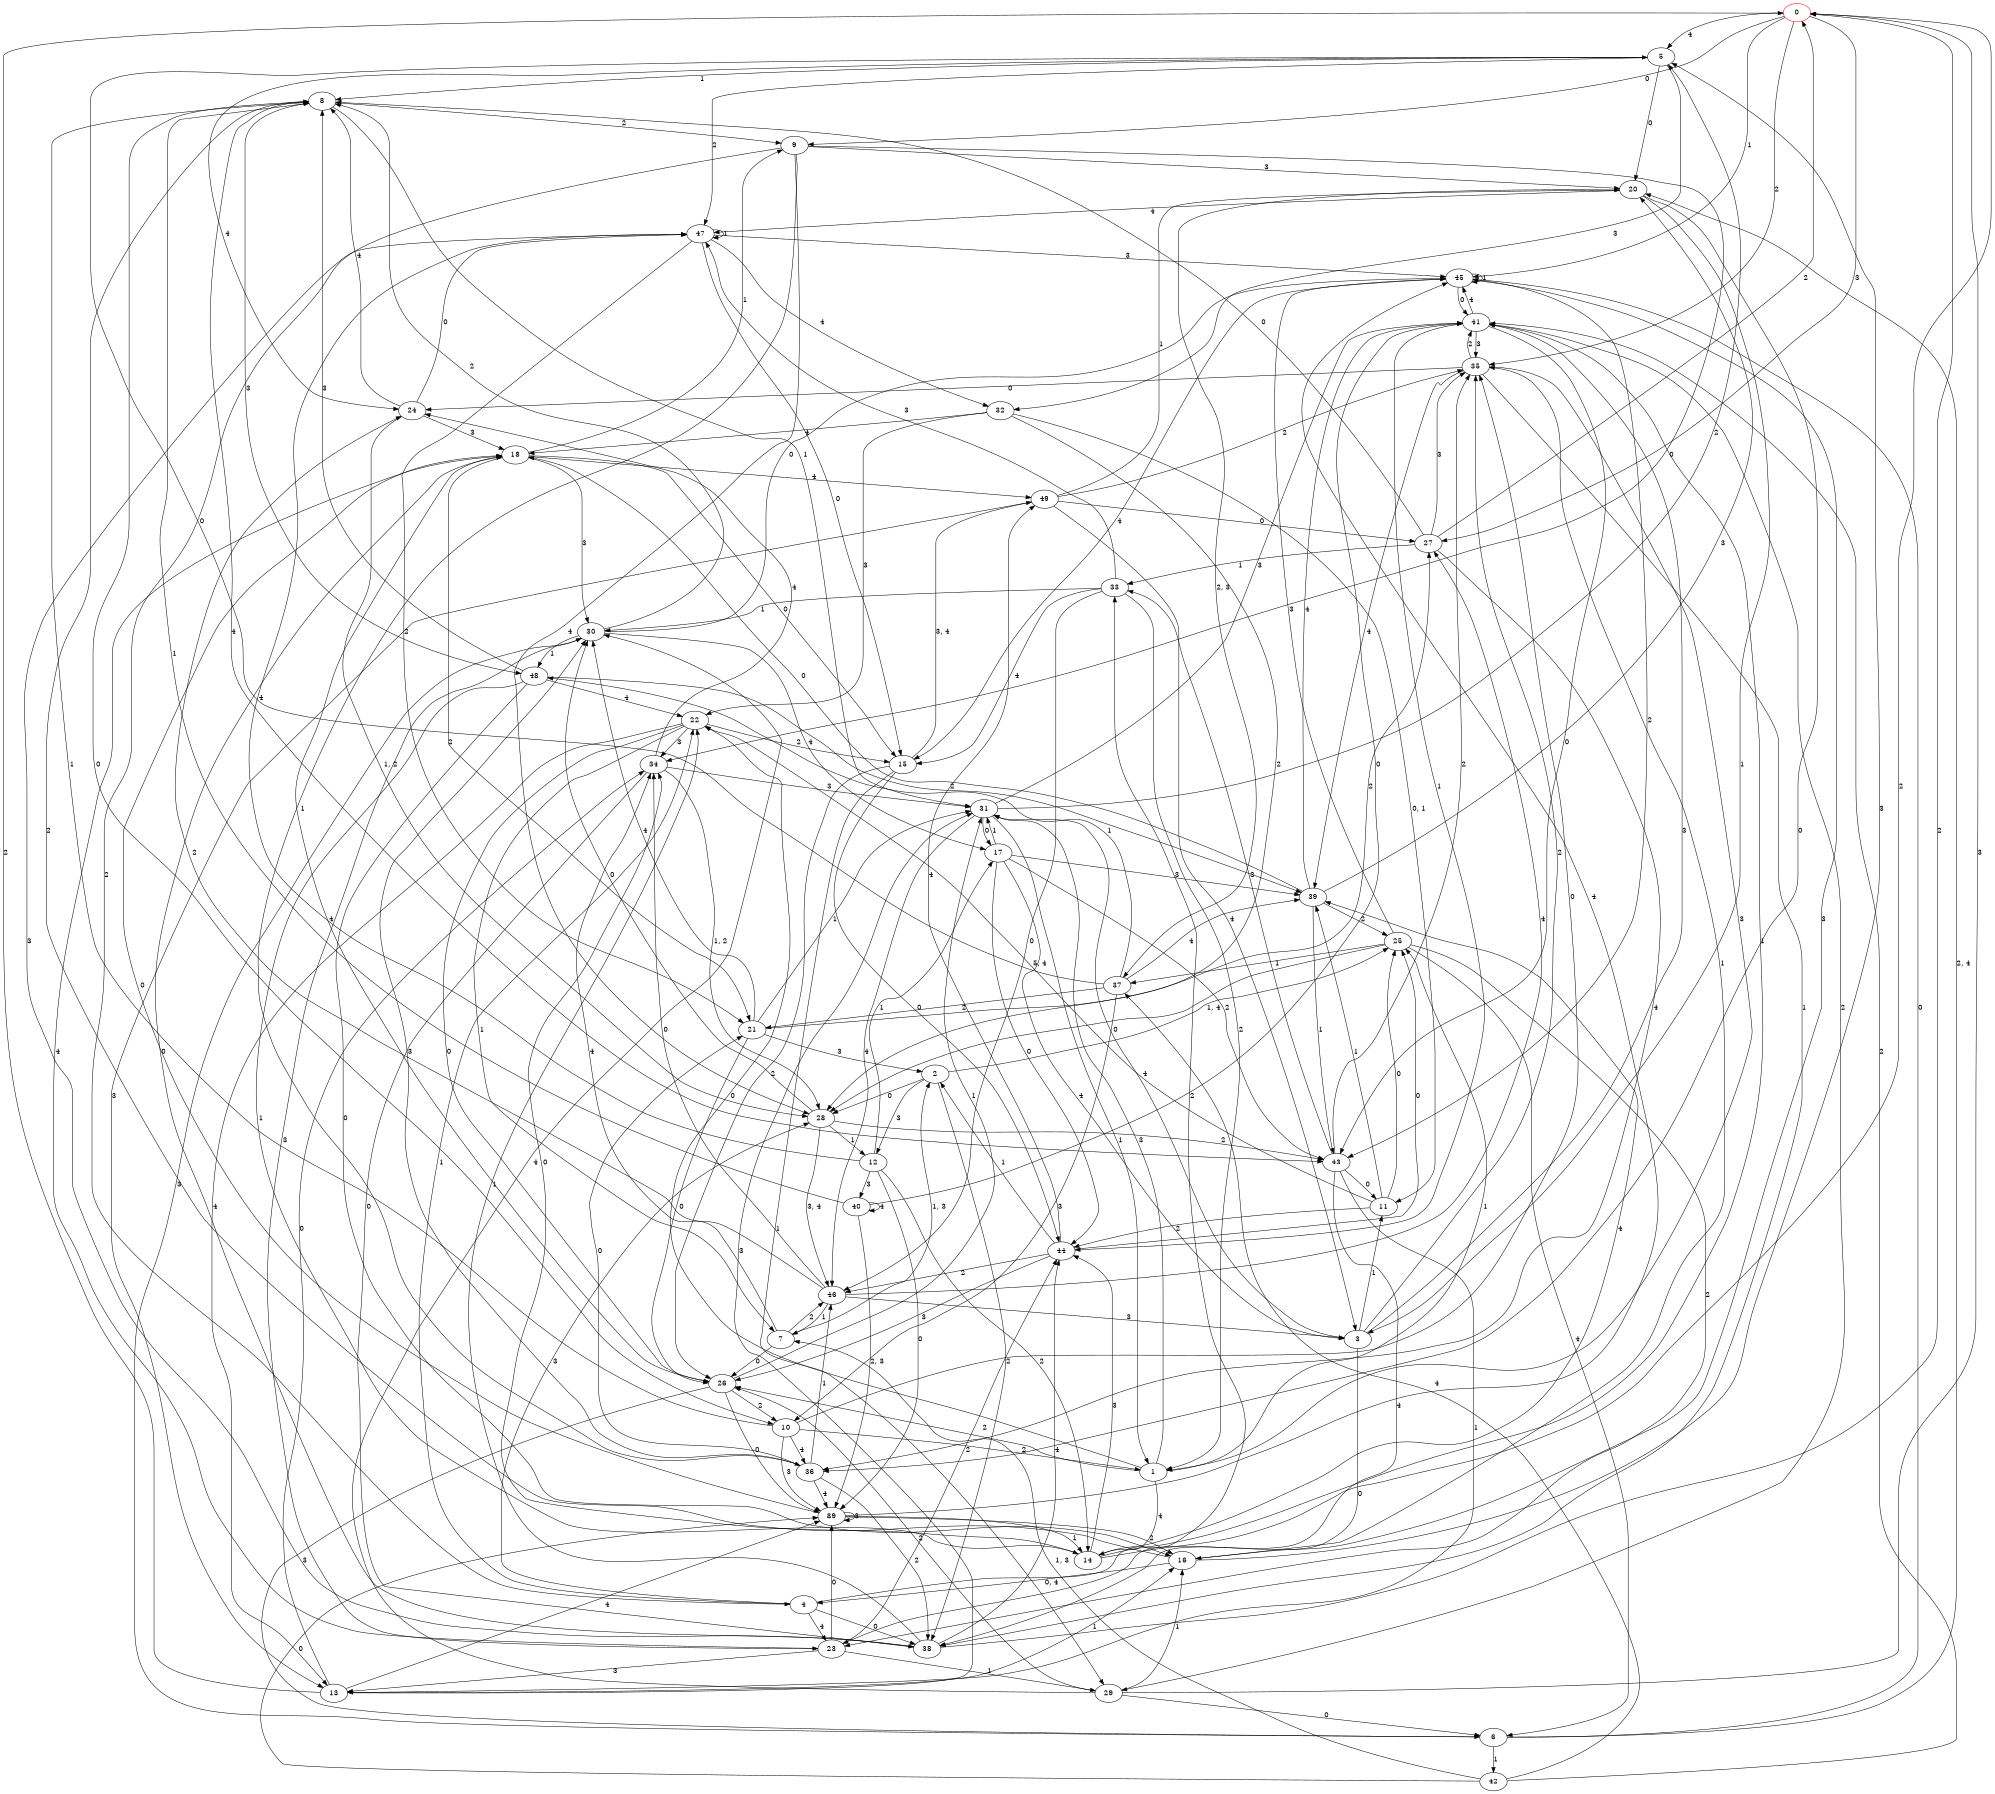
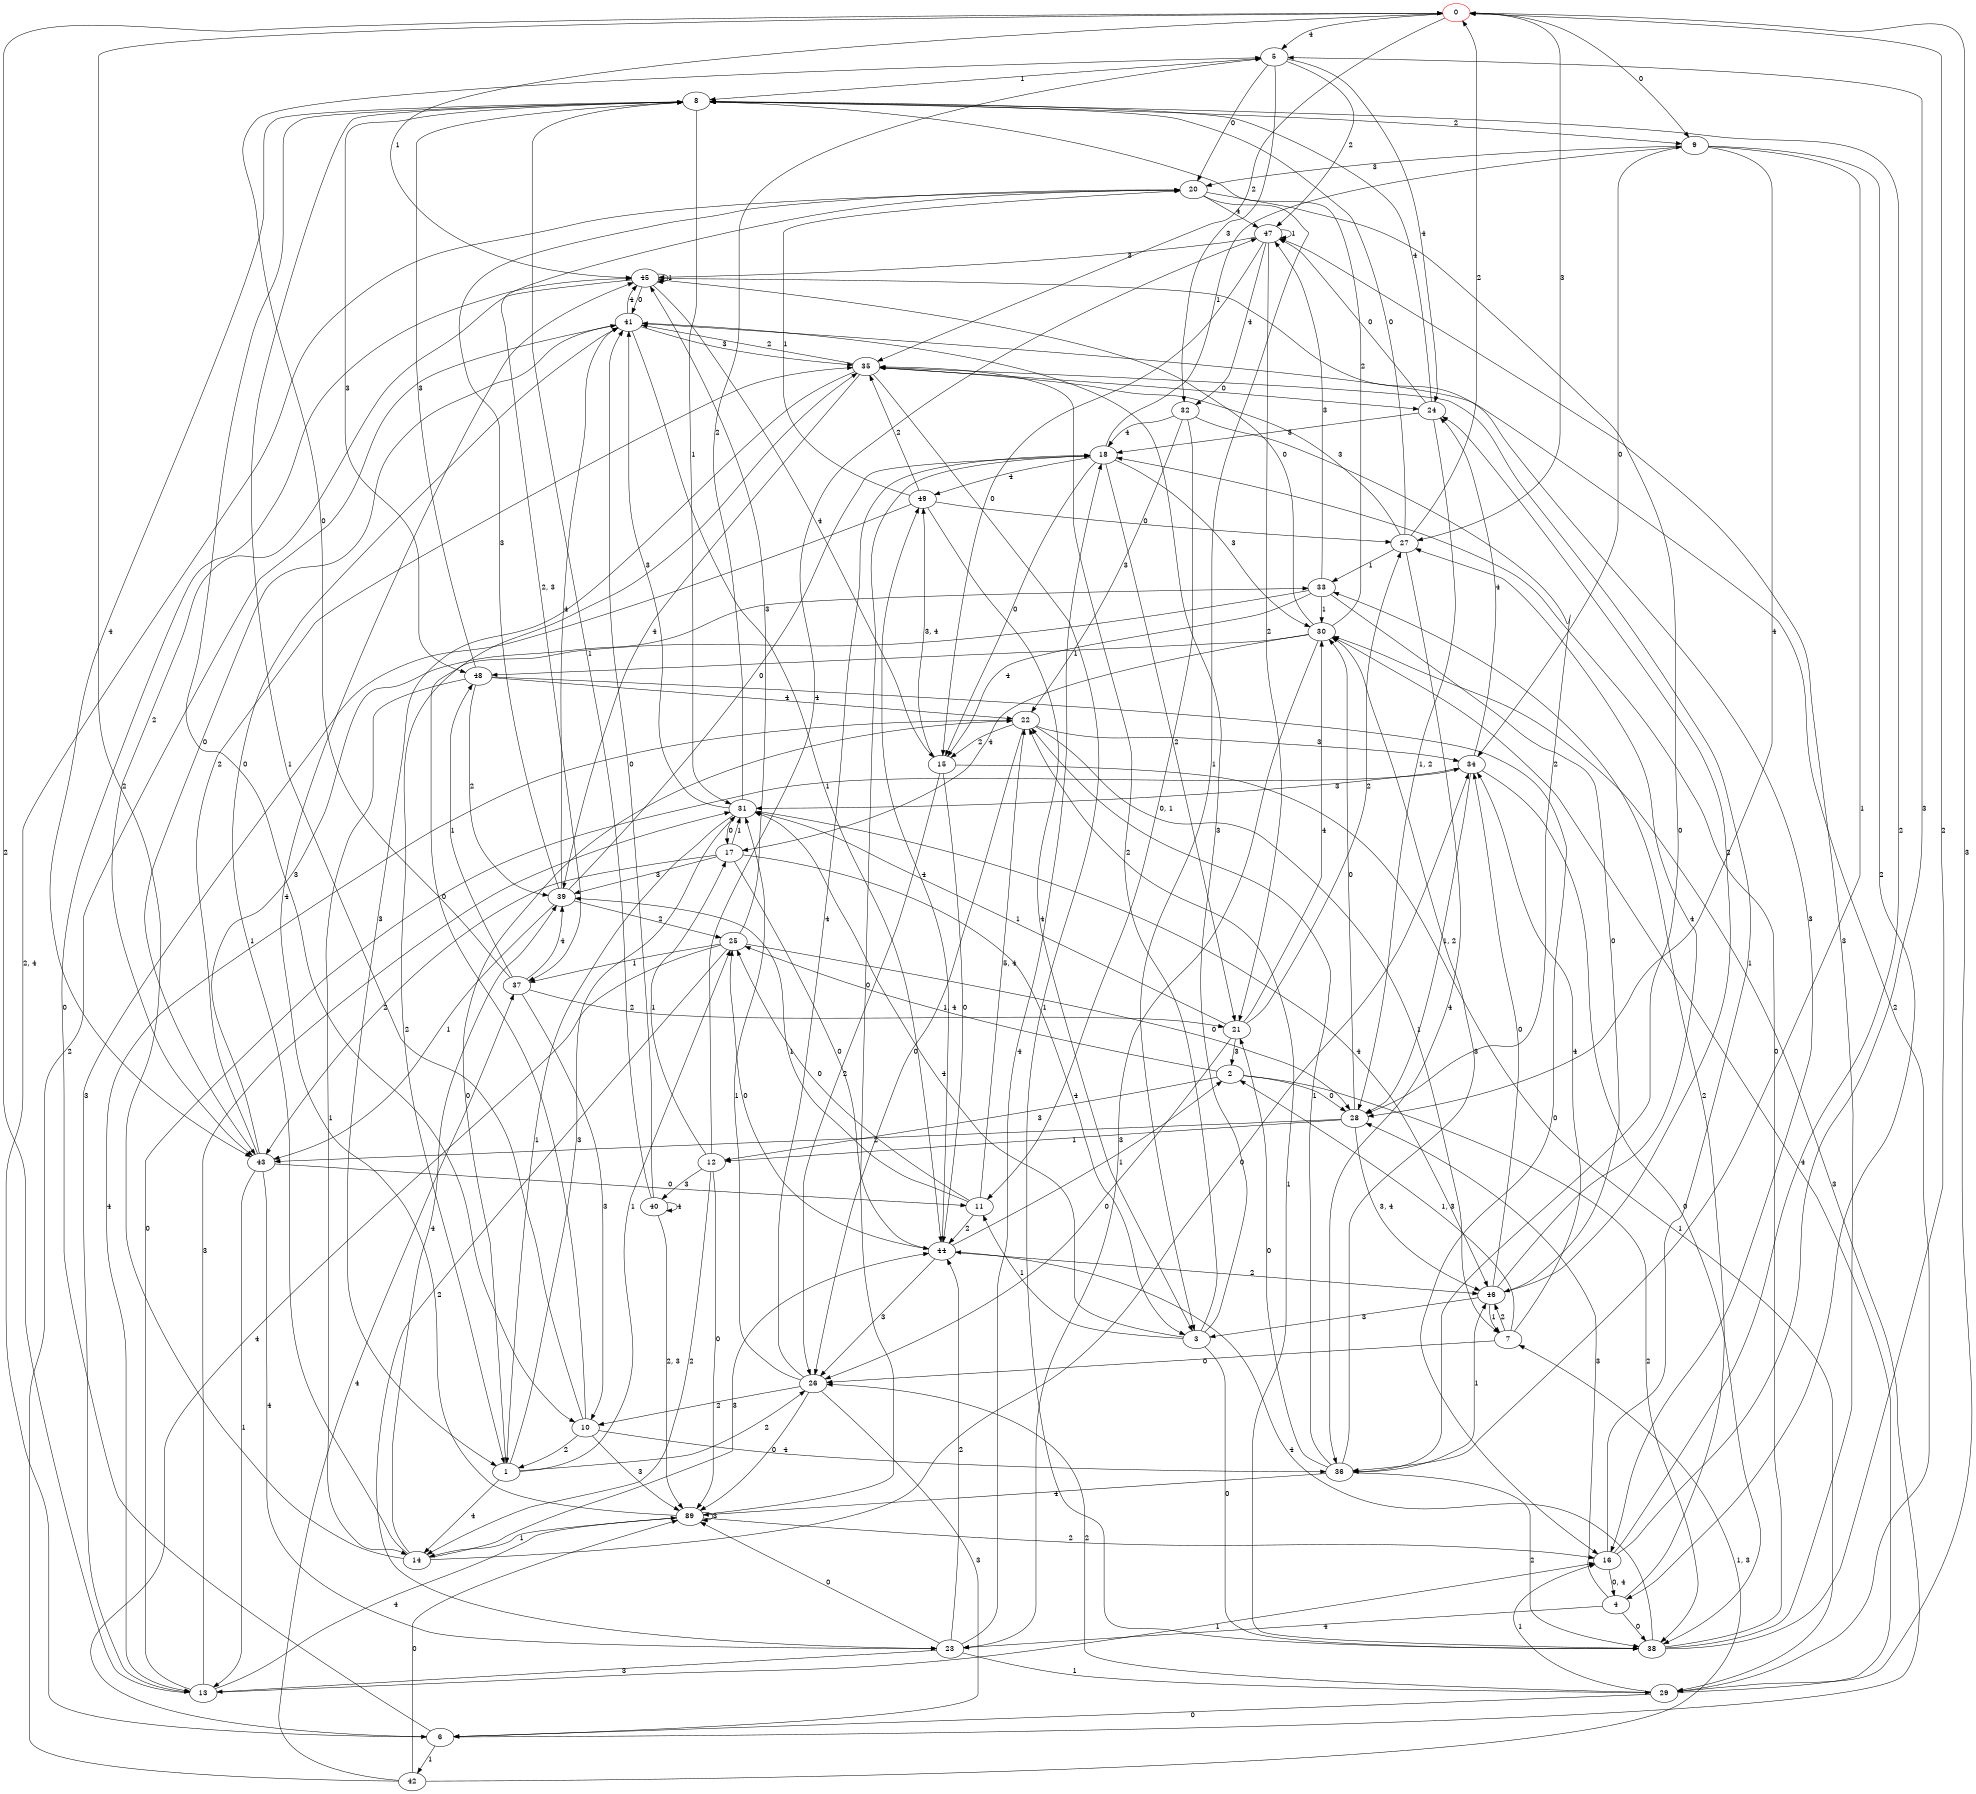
edge "4" -> "22": now "36" -> "22"
